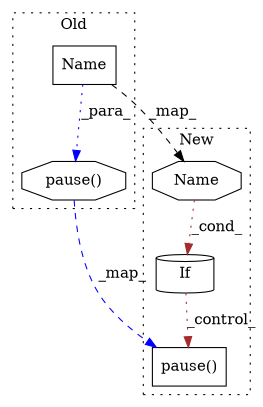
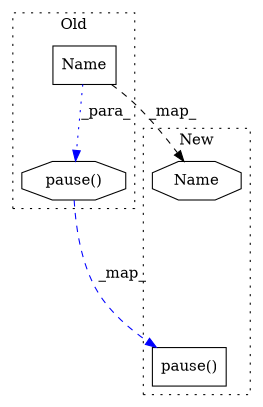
node "If": removed
